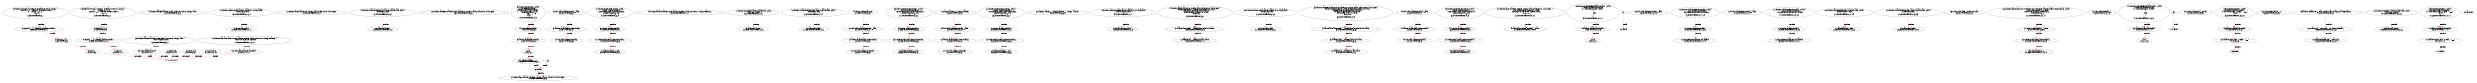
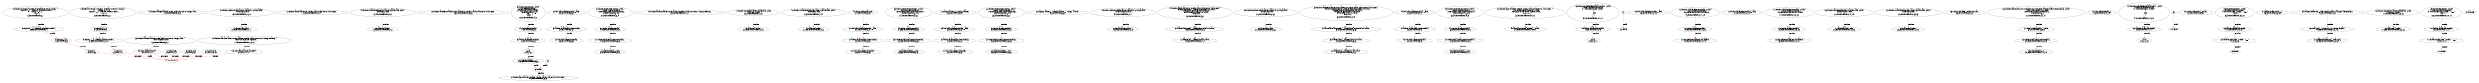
node "157_ string public version = '2'; 963-new_variable-158-158": label "157_ string public version = '2'; 963-new_variable-158-158" -> "157_ address public version = '2'; 963-new_variable-158-158"
